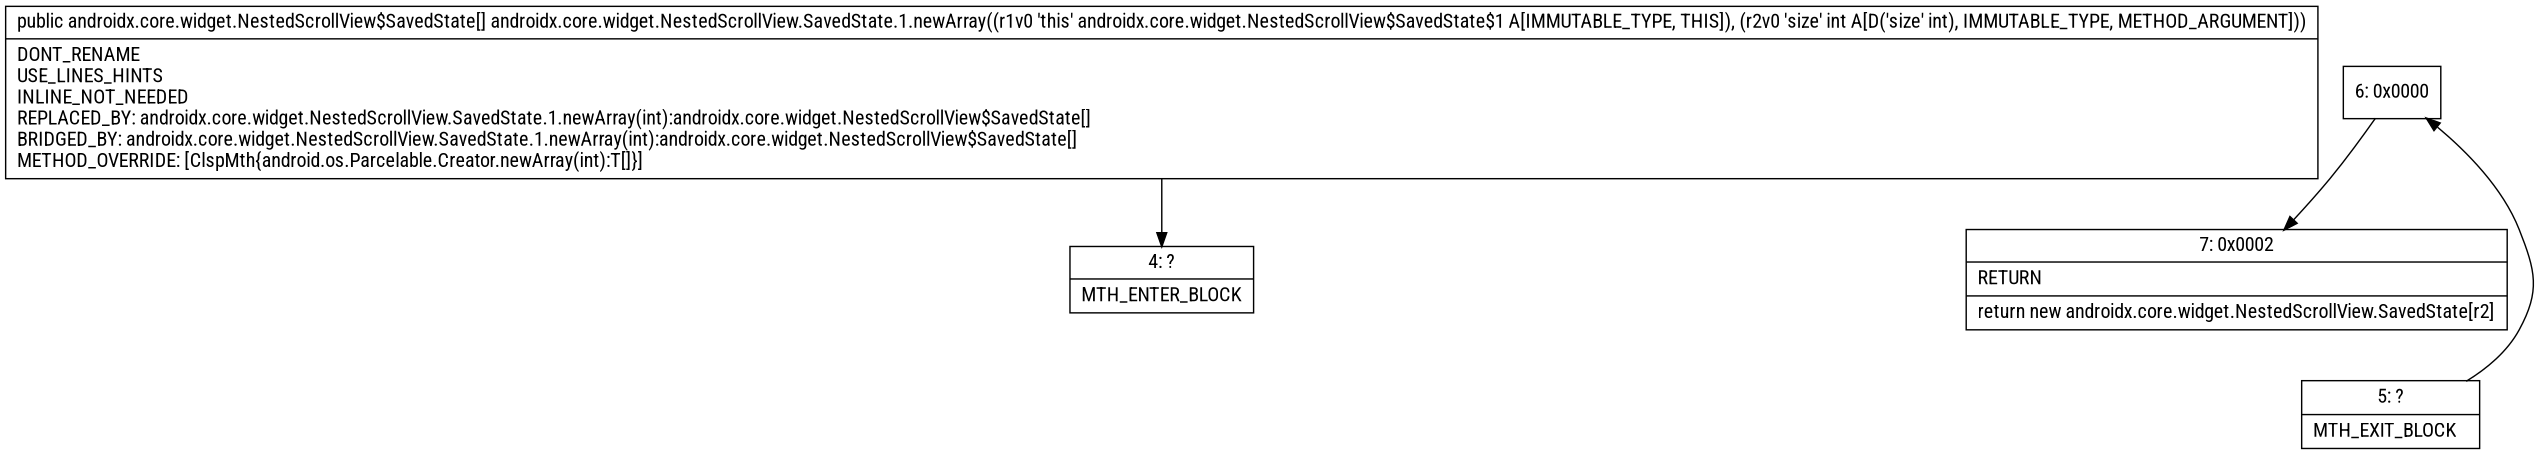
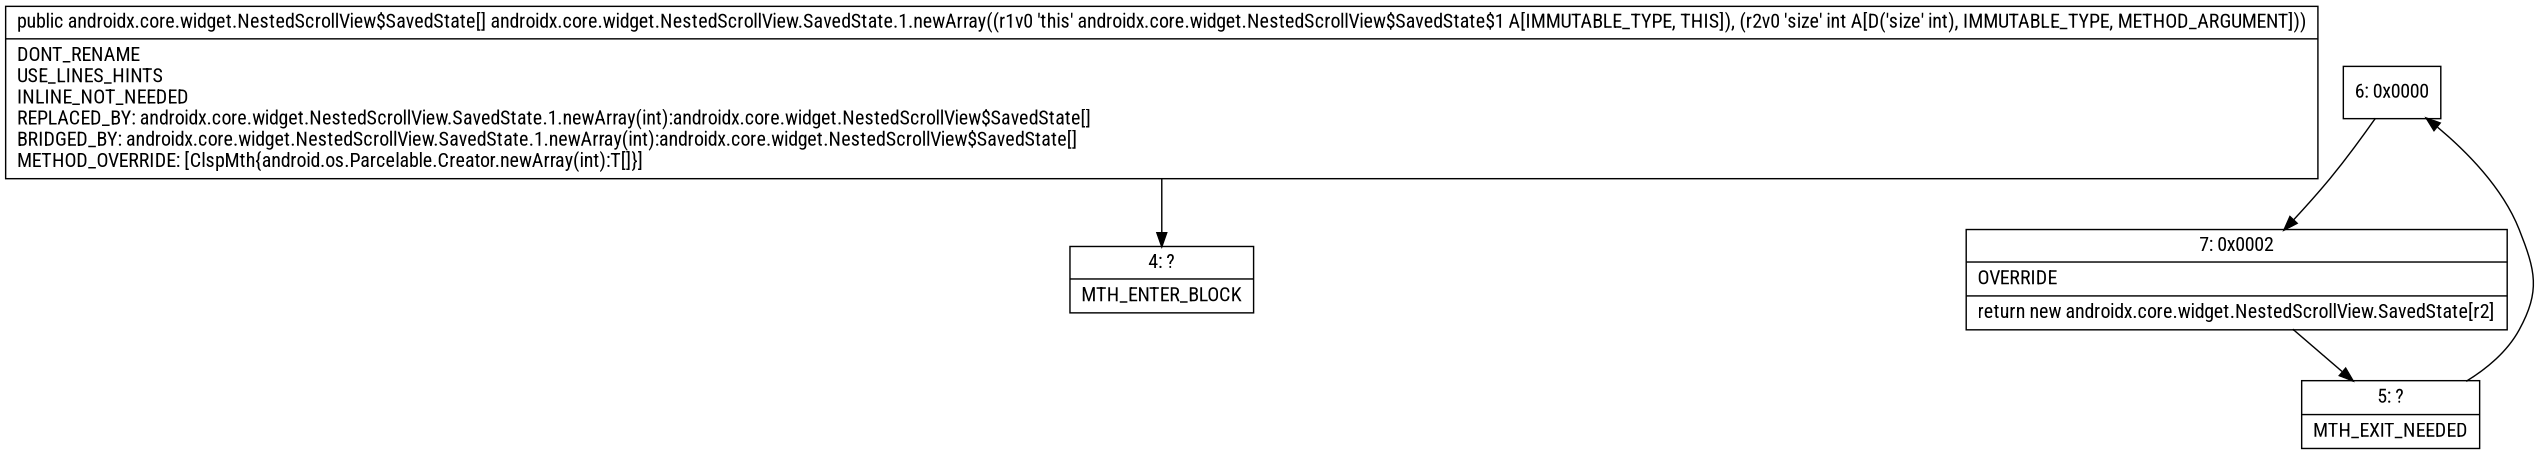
node "7: 0x0002": text "RETURN" -> "OVERRIDE"
edge "7: 0x0002" -> "5: ?": added
node "5: ?": text "MTH_EXIT_BLOCK" -> "MTH_EXIT_NEEDED"
